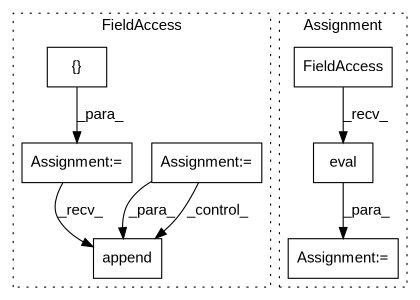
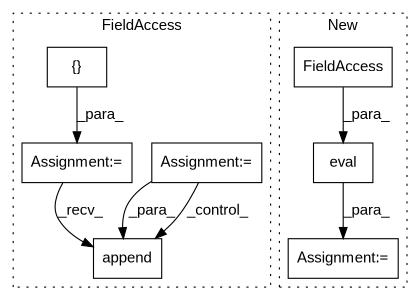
cluster "Assignment": label "Assignment" -> "New"
edge "FieldAccess" -> "eval": label "_recv_" -> "_para_"
